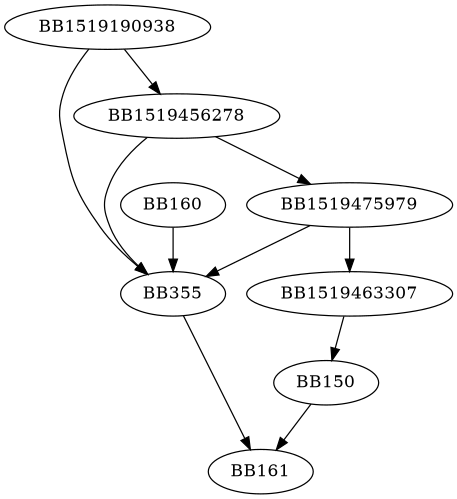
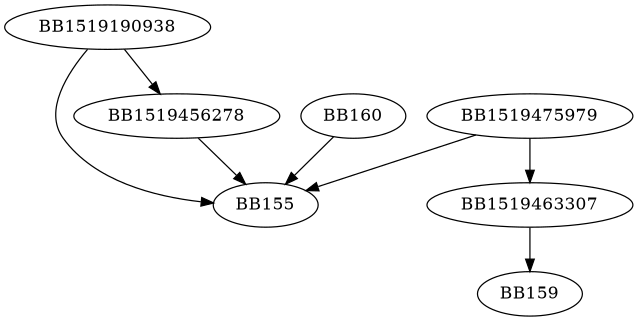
edge "BB1519456278" -> "BB1519475979": removed
node "BB355": label "BB355" -> "BB155"
node "BB150": label "BB150" -> "BB159"
node "BB161": removed
